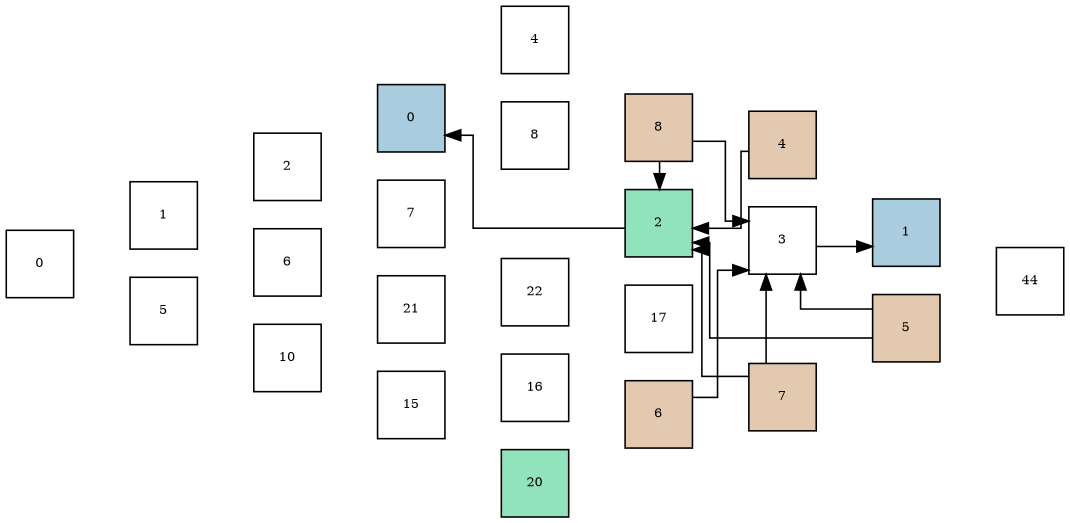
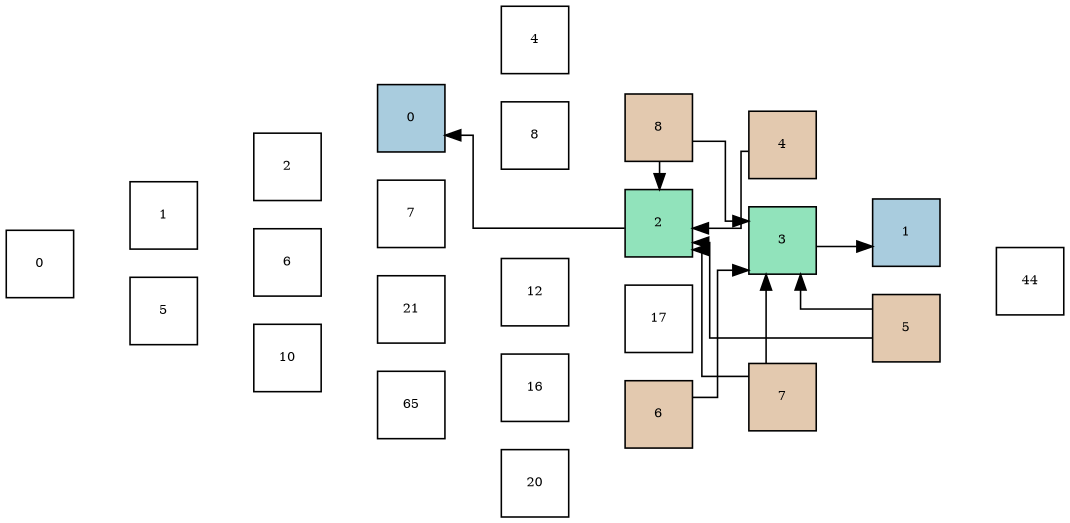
node "3": fillcolor #ffffff -> #91e3bb
node "22": label "22" -> "12"
node "15": label "15" -> "65"
node "20": fillcolor #91e3bb -> #ffffff
